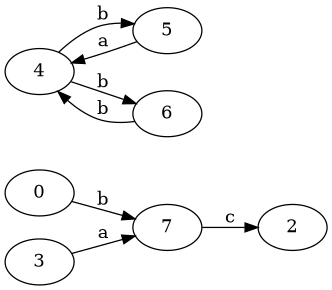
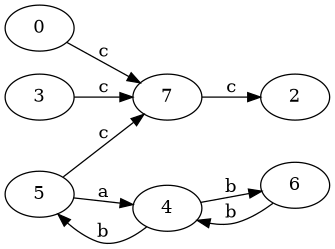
edge "5" -> "7": added, label "c"
edge "0" -> "7": label "b" -> "c"
edge "3" -> "7": label "a" -> "c"
